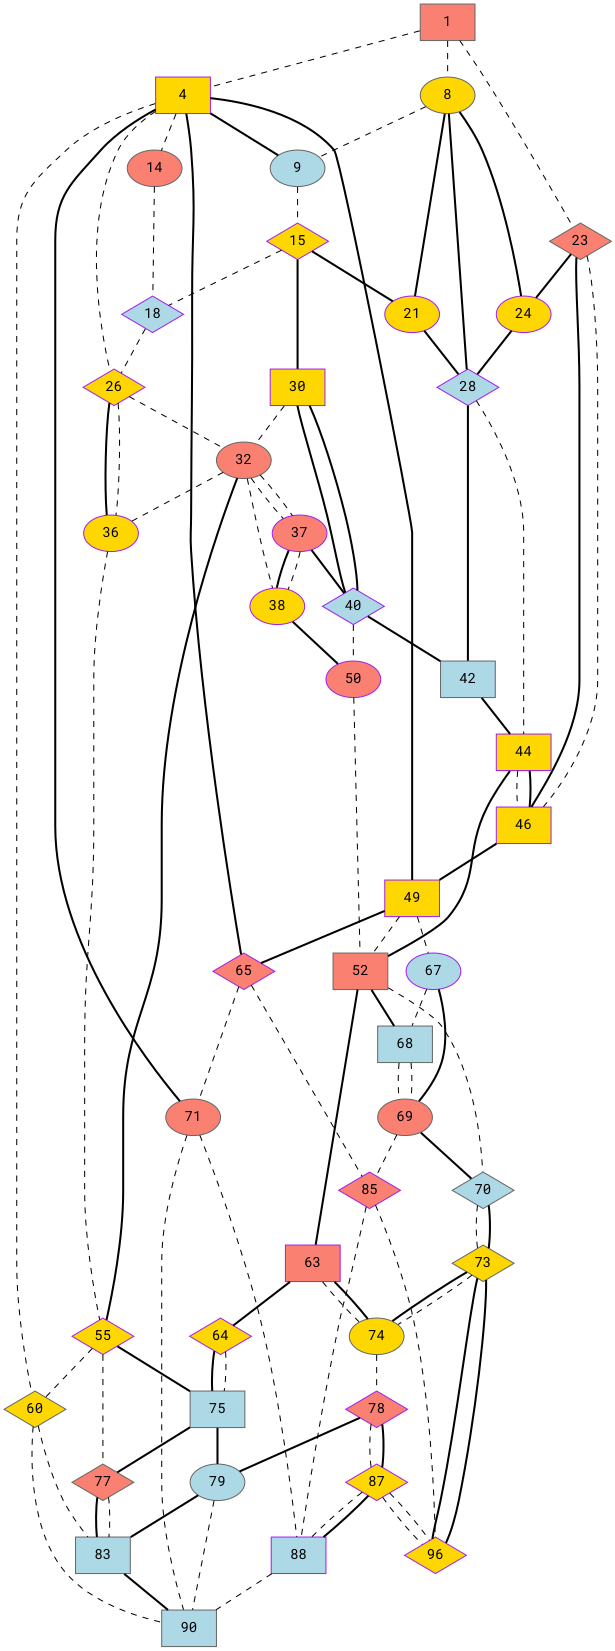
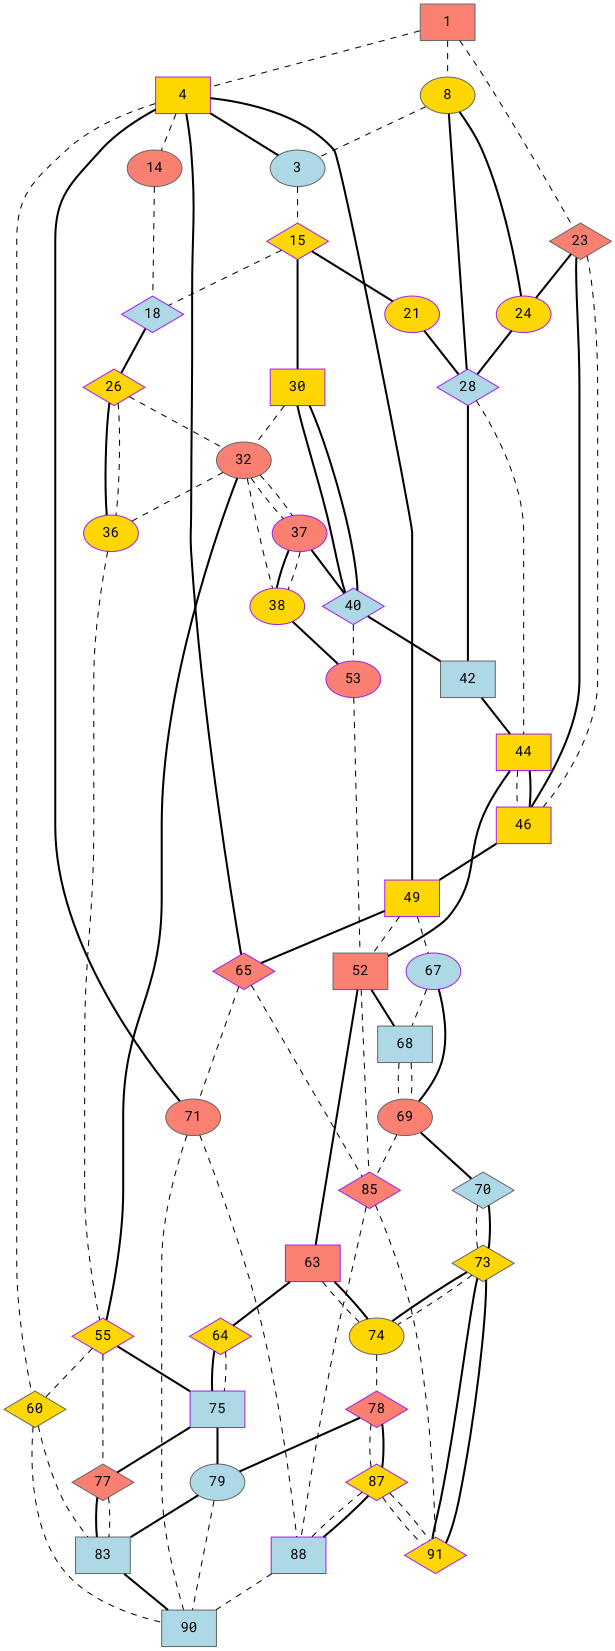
node "9": label "9" -> "3"
edge "8" -- "21": removed
edge "4" -- "26": removed
edge "18" -- "26": style dashed -> bold
node "50": label "50" -> "53"
edge "52" -- "70": now "52" -- "85"
node "75": color gray40 -> purple
node "96": label "96" -> "91"
